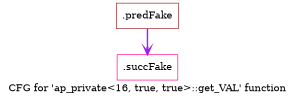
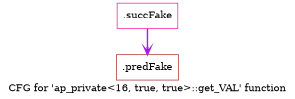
edge ".predFake" -> ".succFake": reversed
